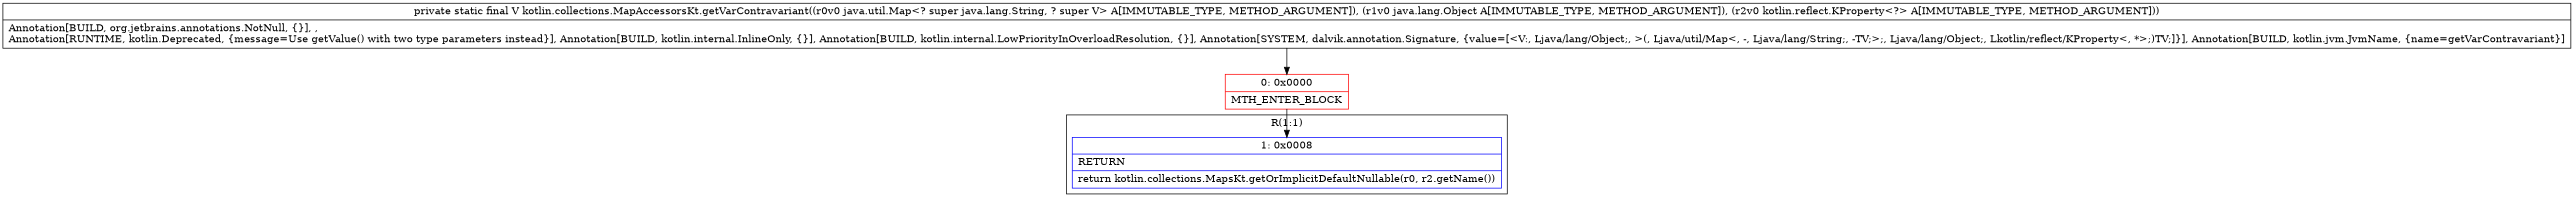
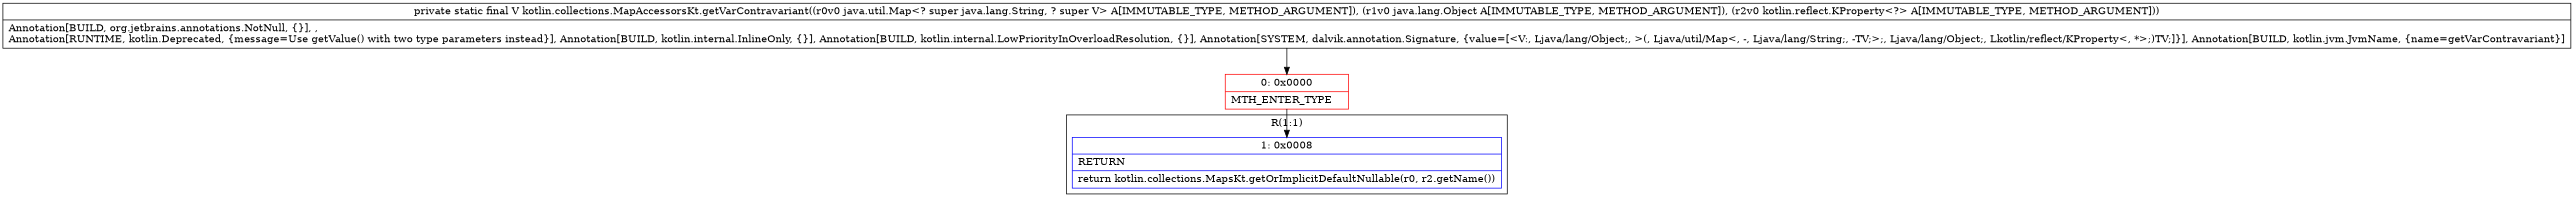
node "0: 0x0000": text "MTH_ENTER_BLOCK" -> "MTH_ENTER_TYPE"
